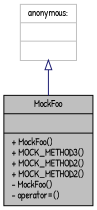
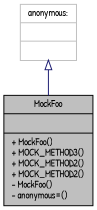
node "MockFoo": text "- operator=()" -> "- anonymous=()"
